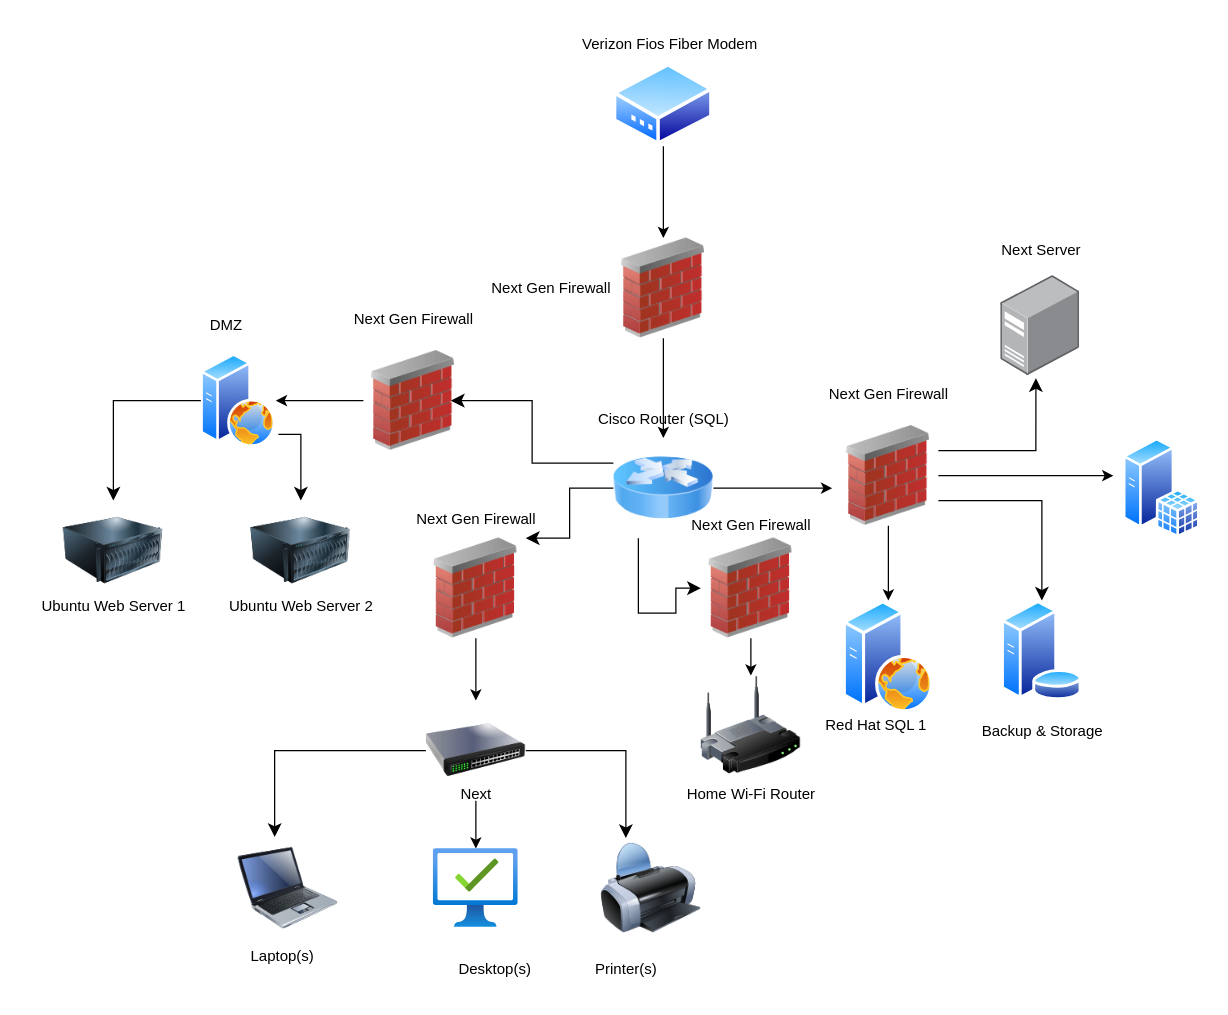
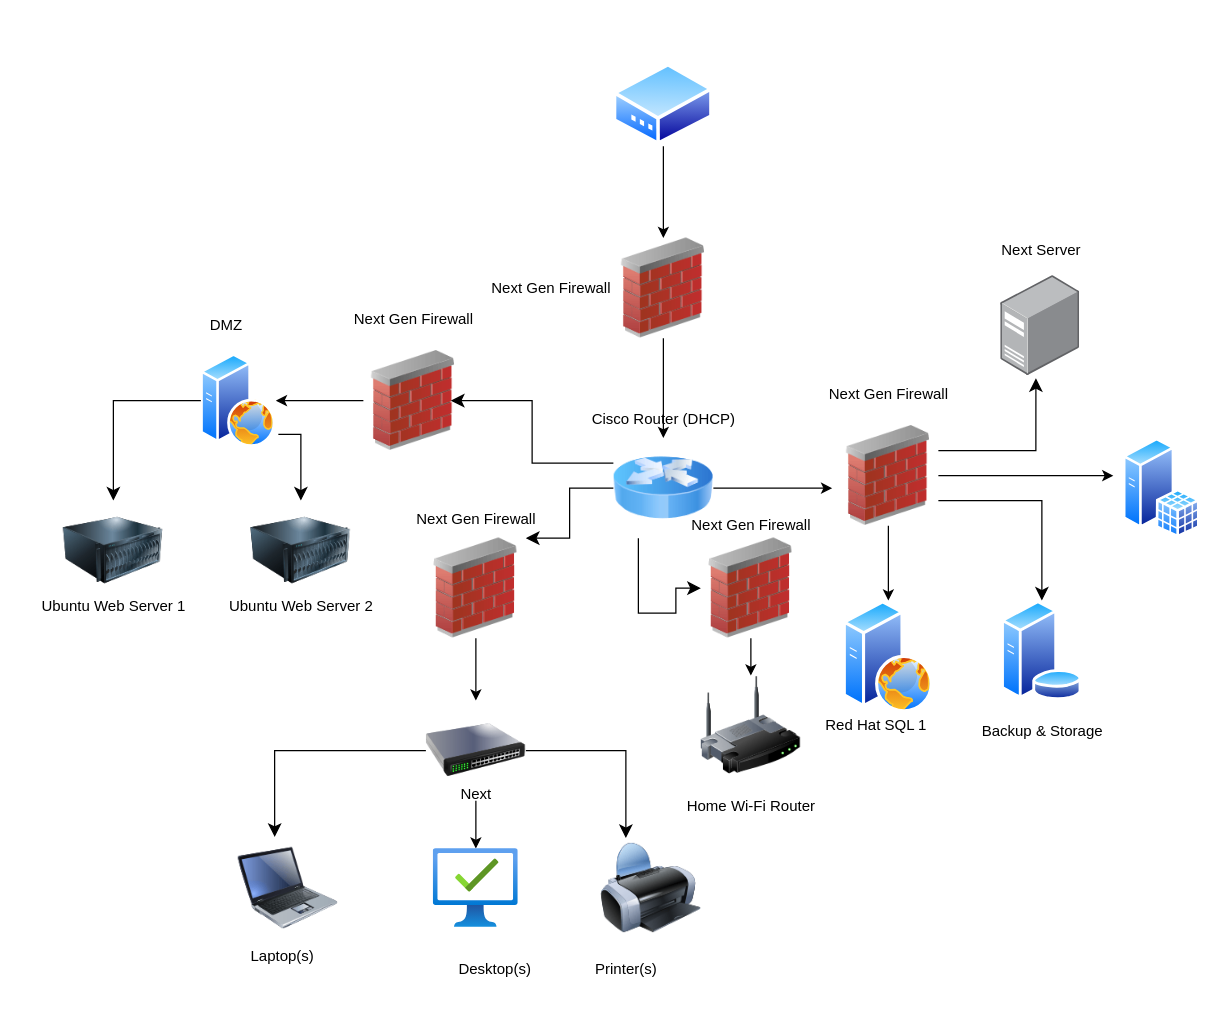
node "Verizon Fios Fiber Modem": removed
node "Cisco Router (SQL)": label "Cisco Router (SQL)" -> "Cisco Router (DHCP)"
node "Home Wi-Fi Router": moved (751, 794) -> (751, 807)
